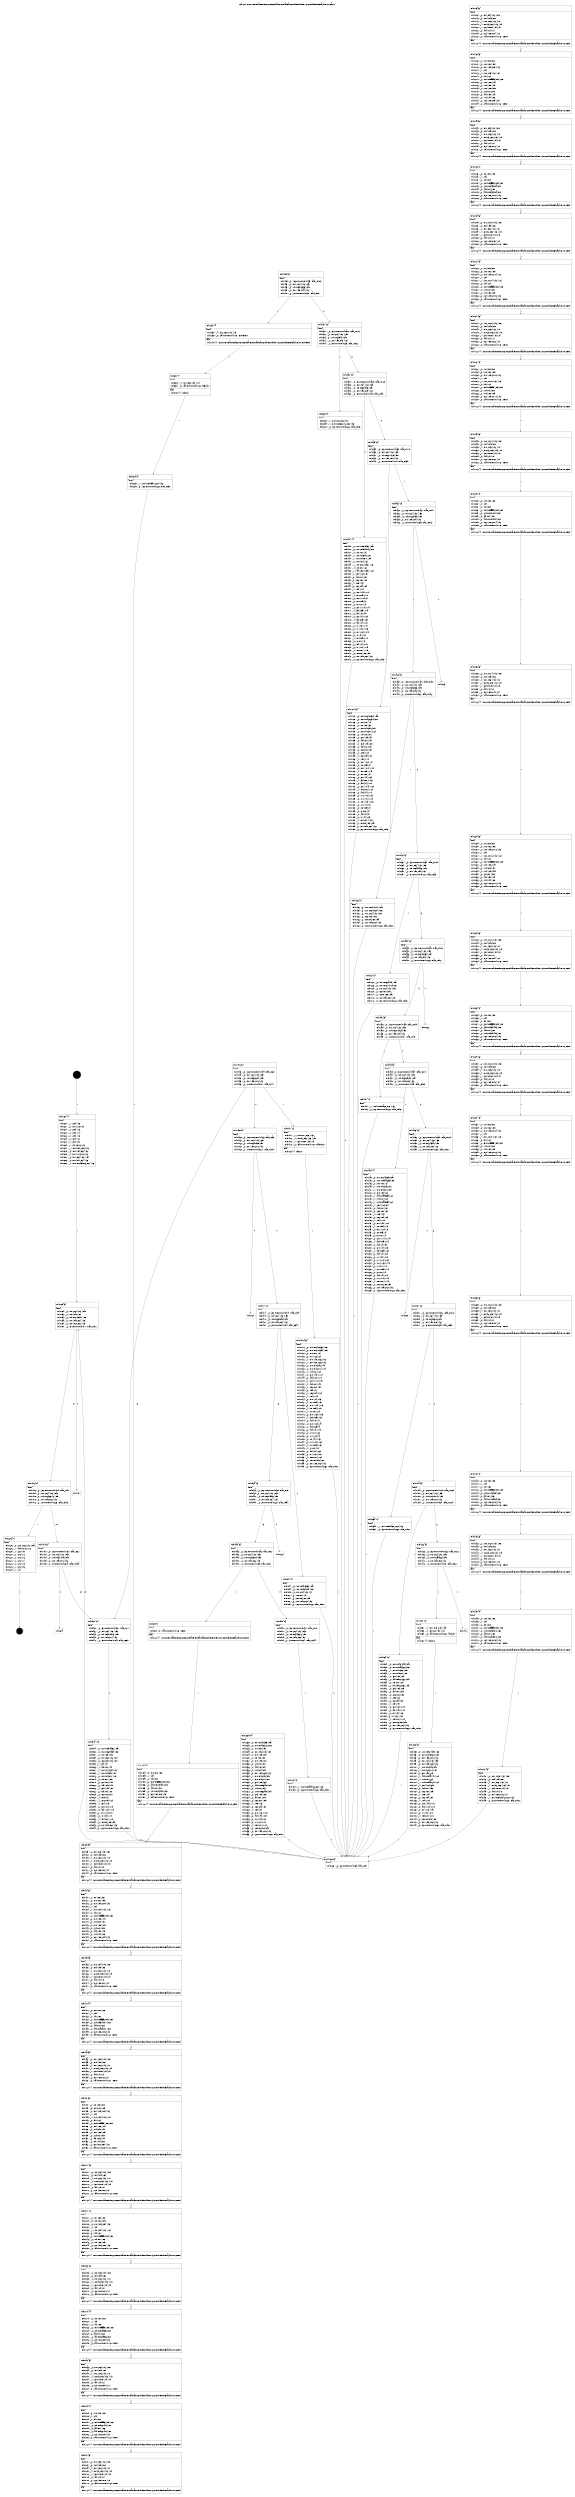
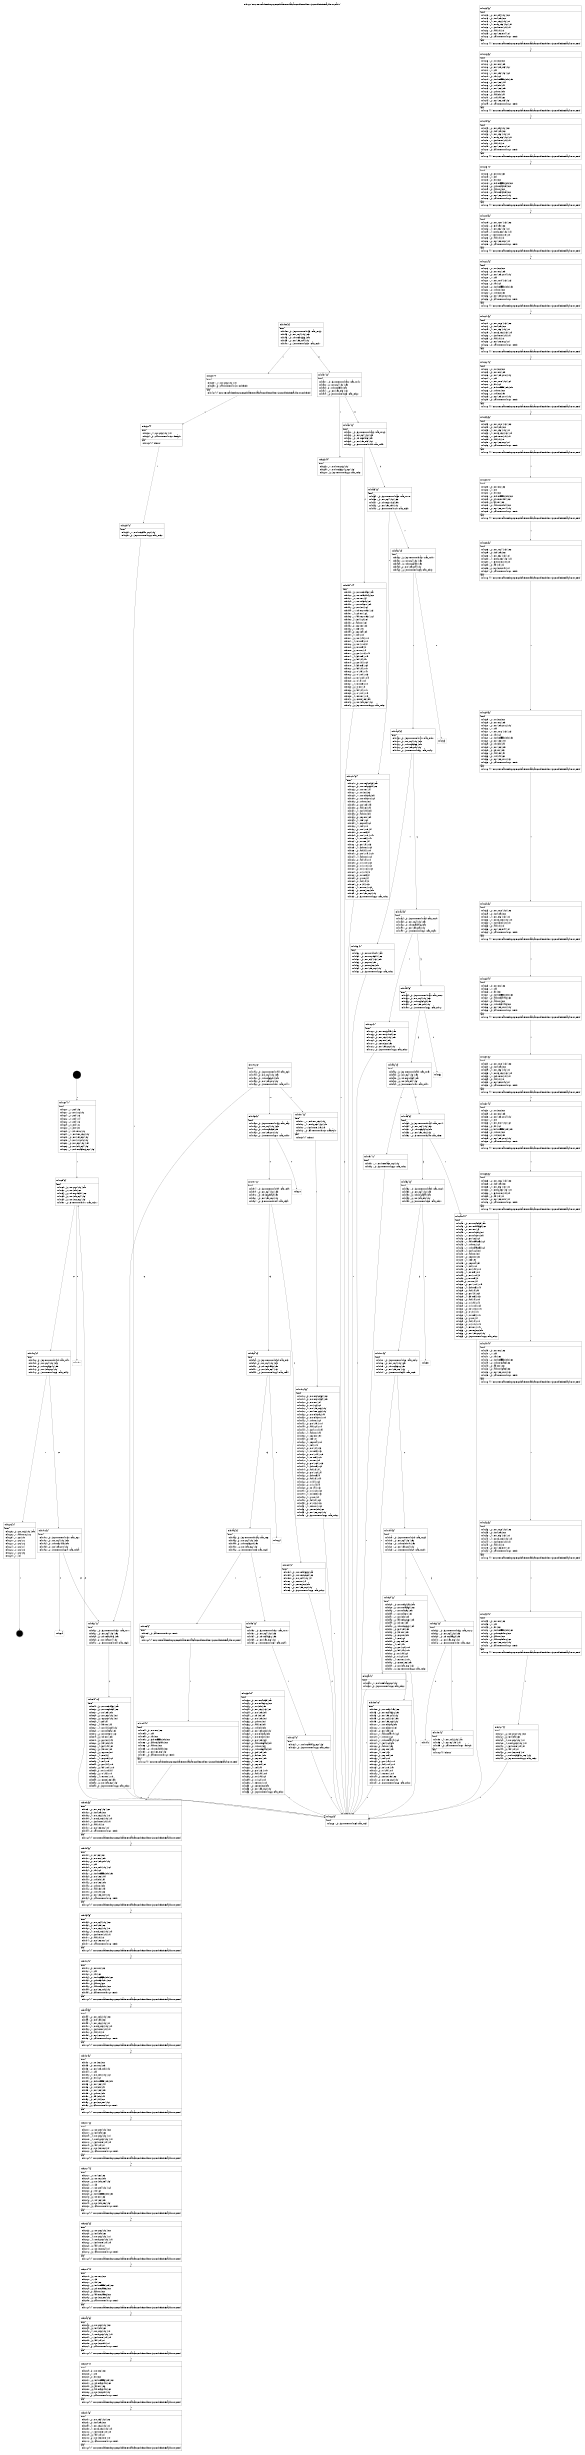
edge "0x401be1 [13]" -> "0x401bee [102]": now "0x401b89 [88]" -> "0x401bee [102]"
